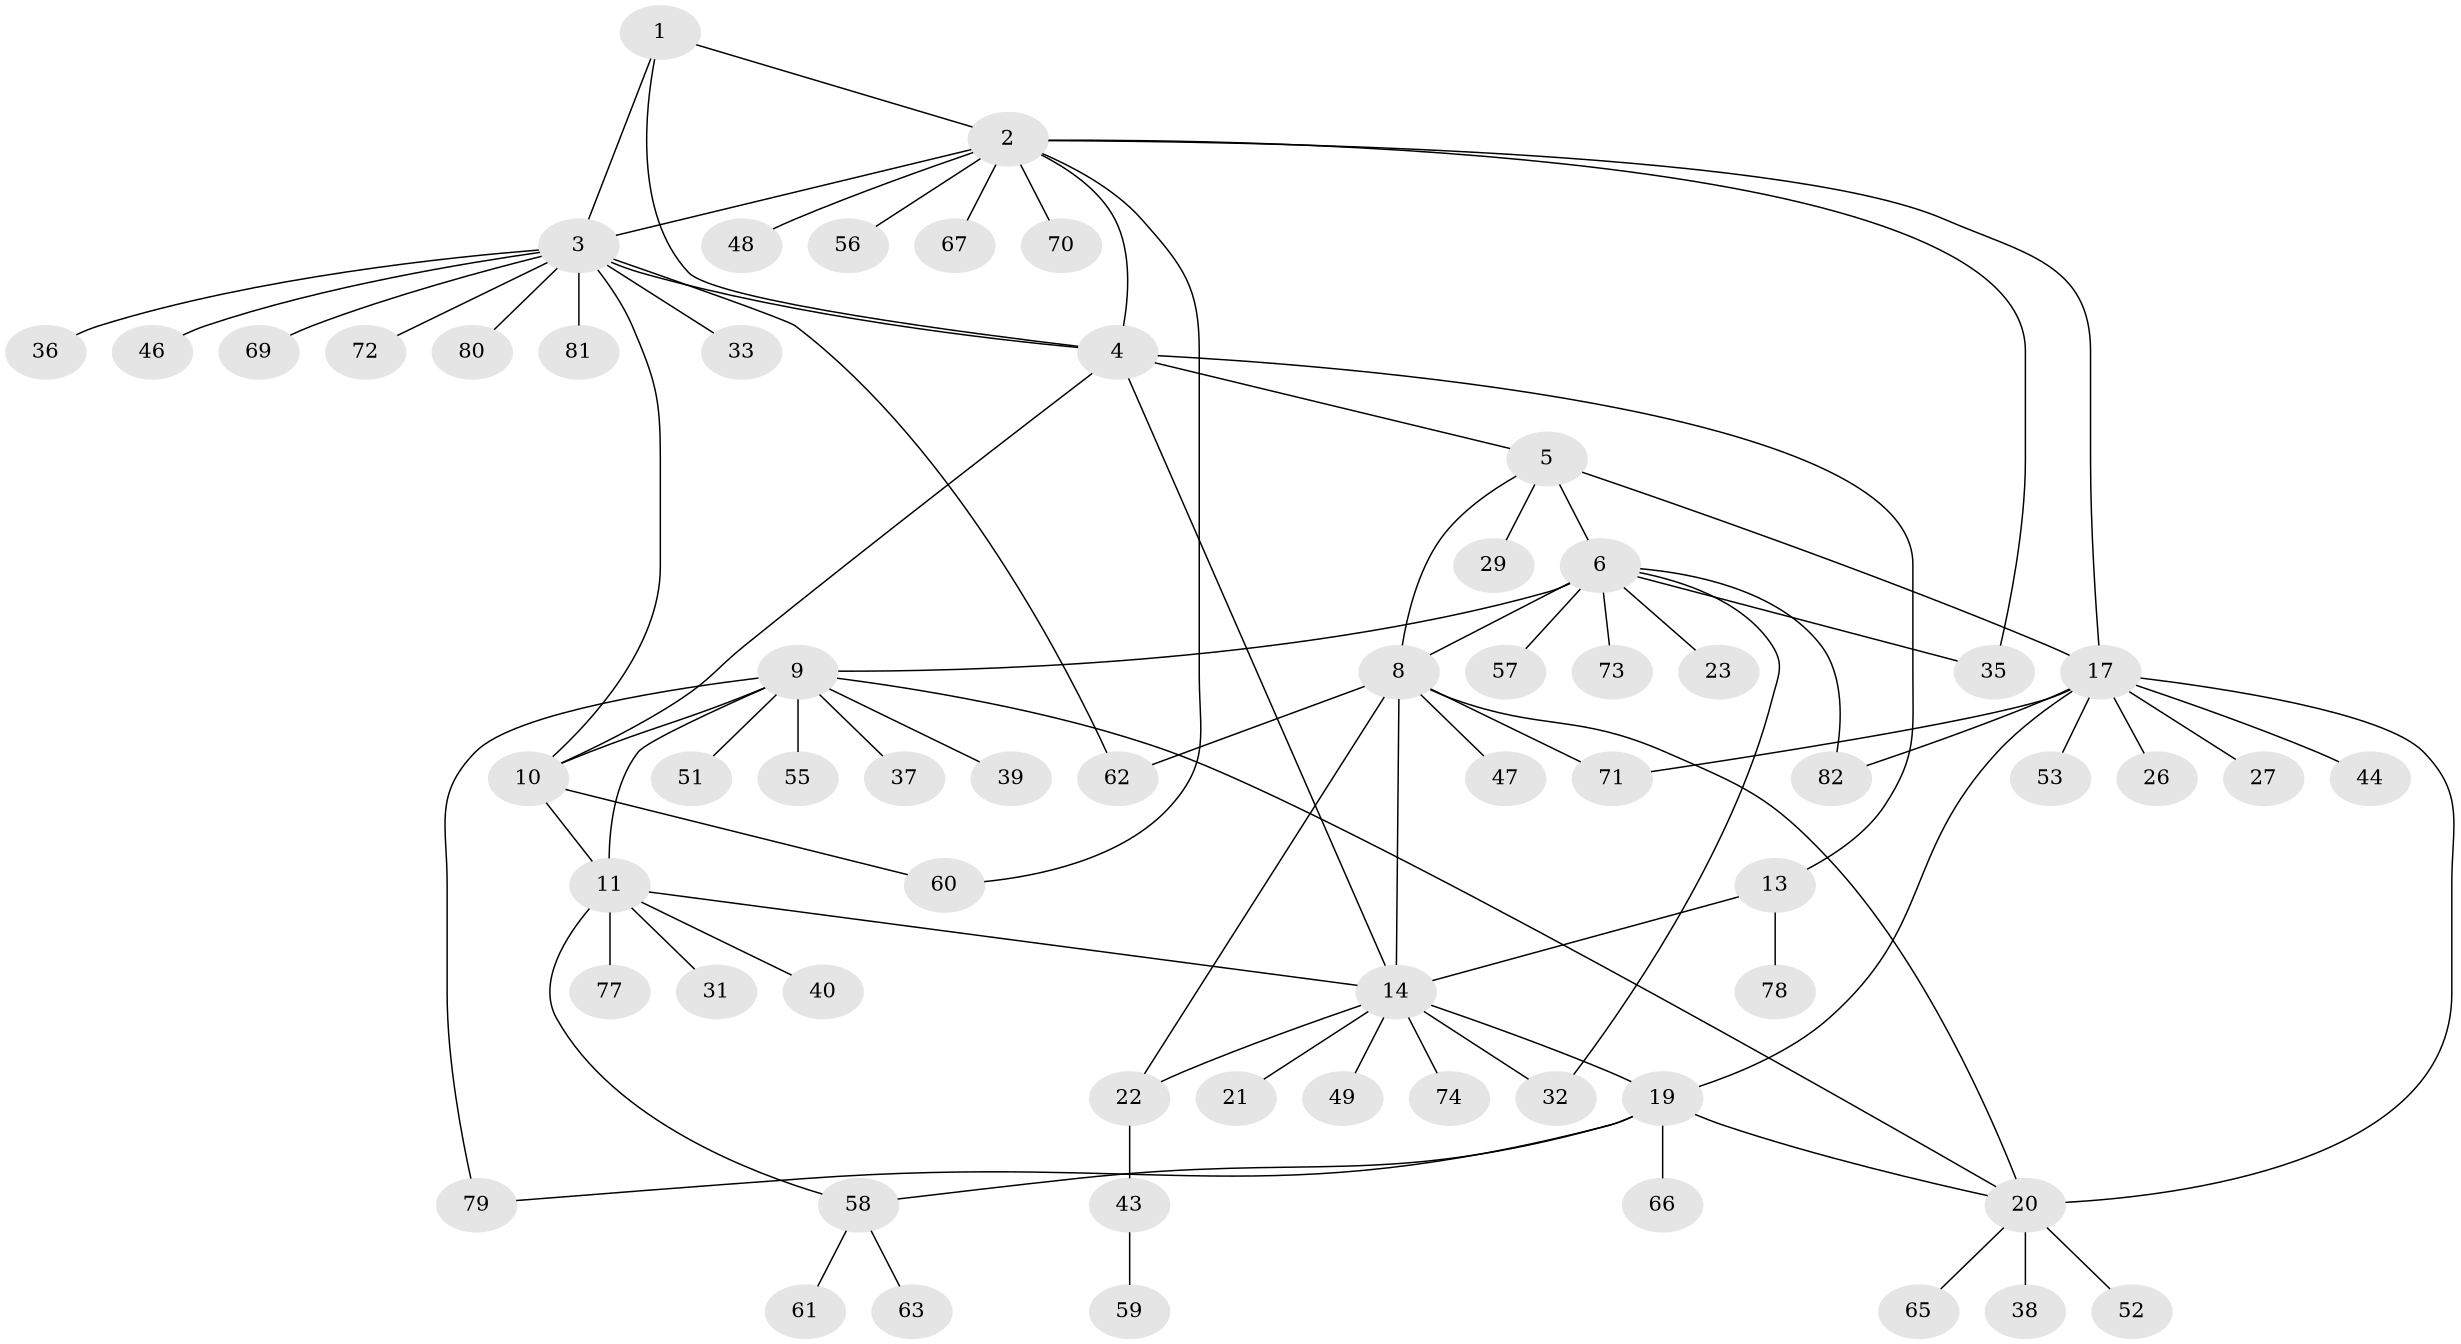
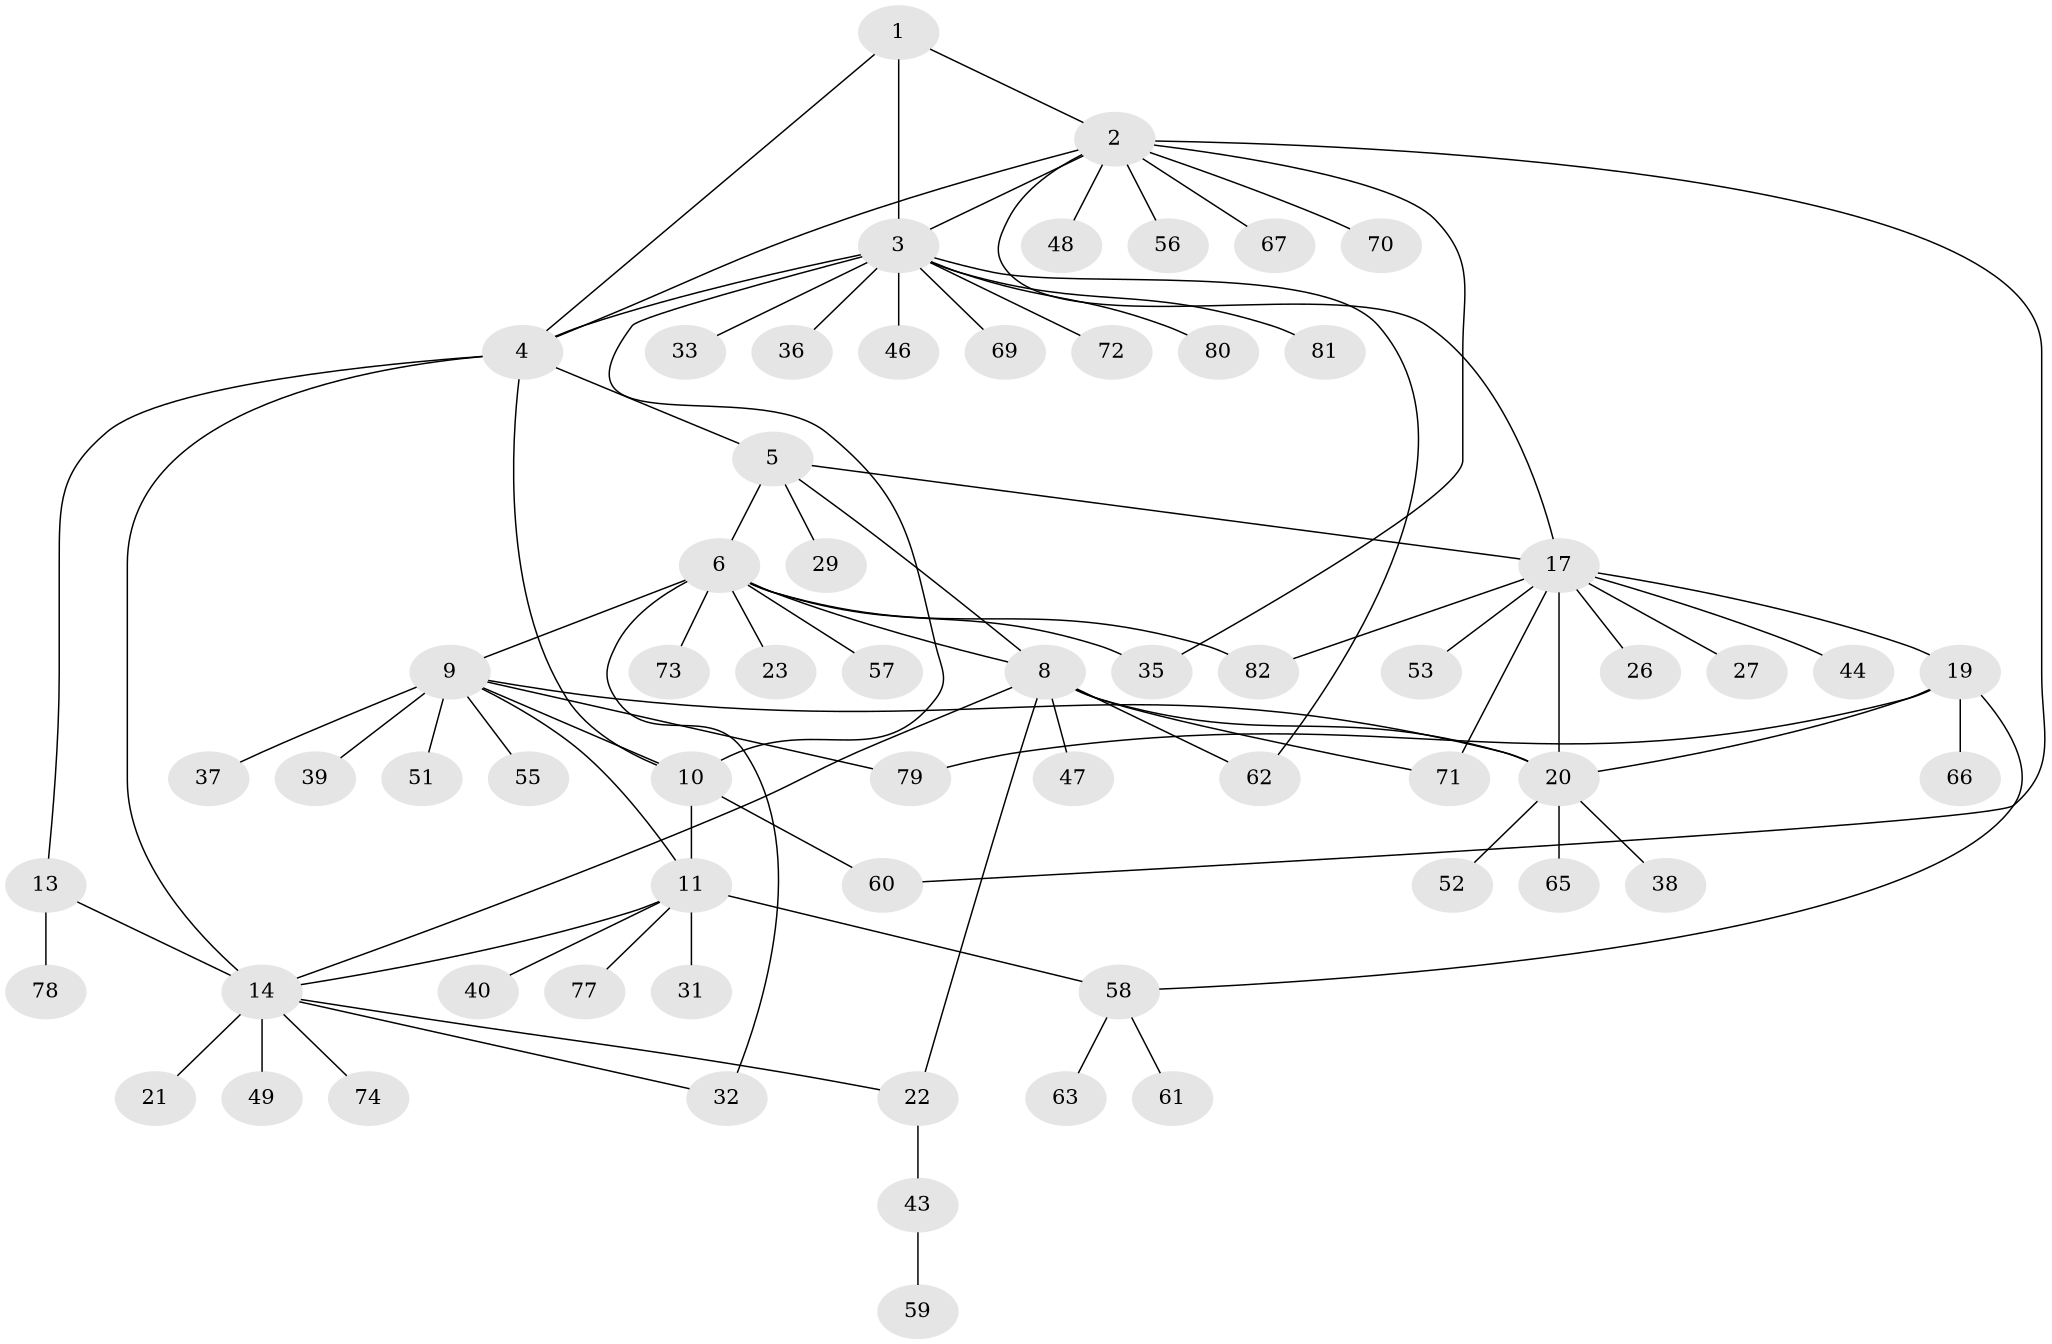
edge "14" -- "19": removed
